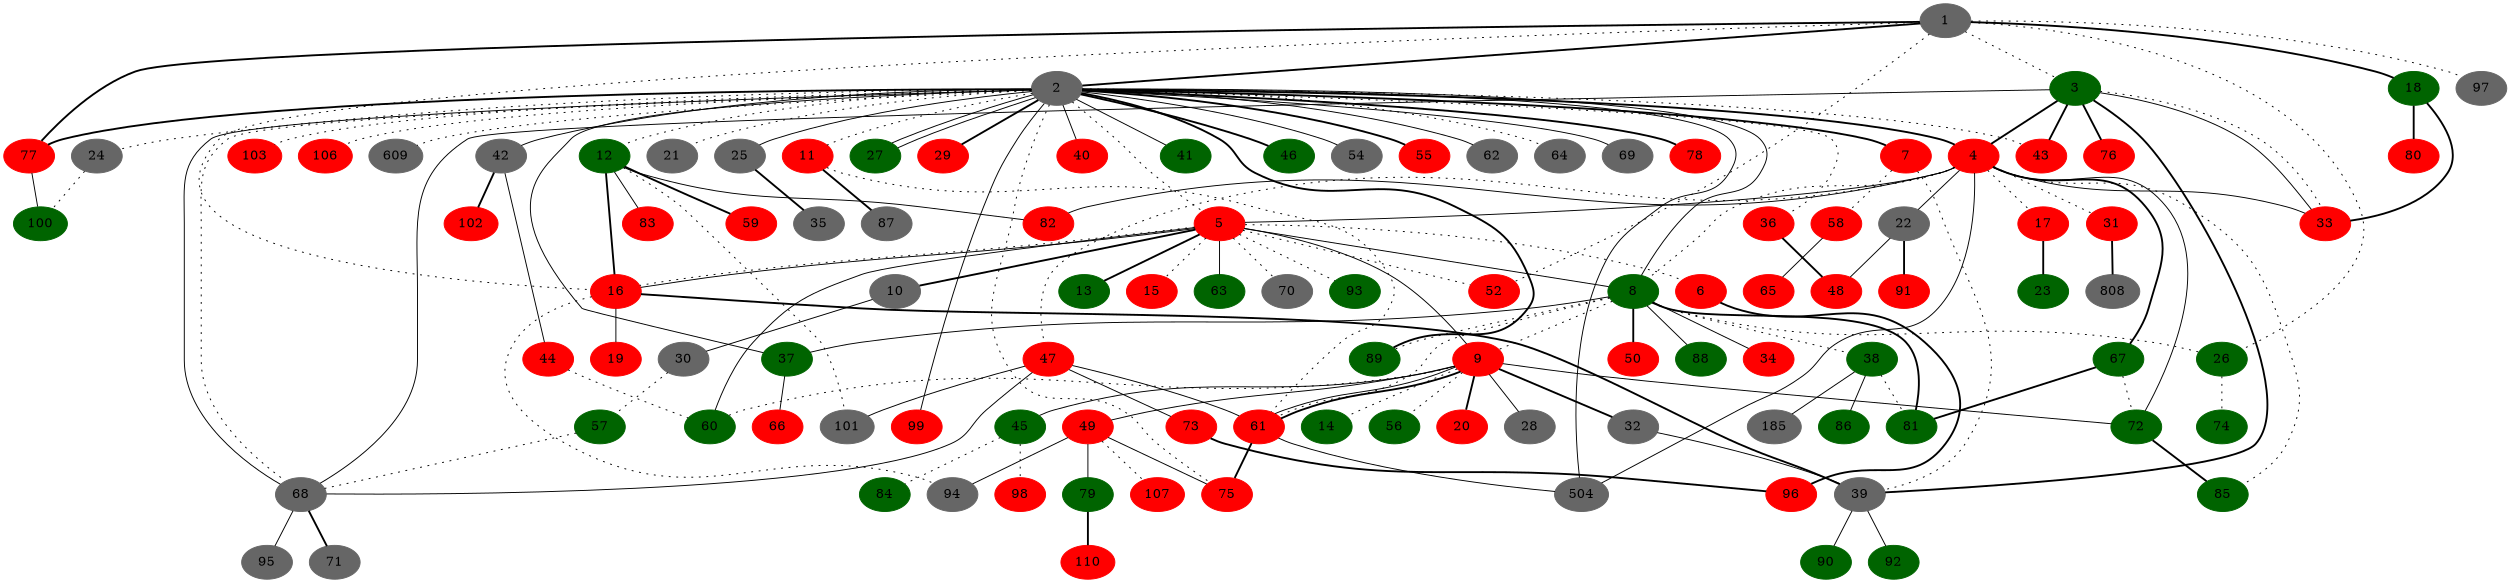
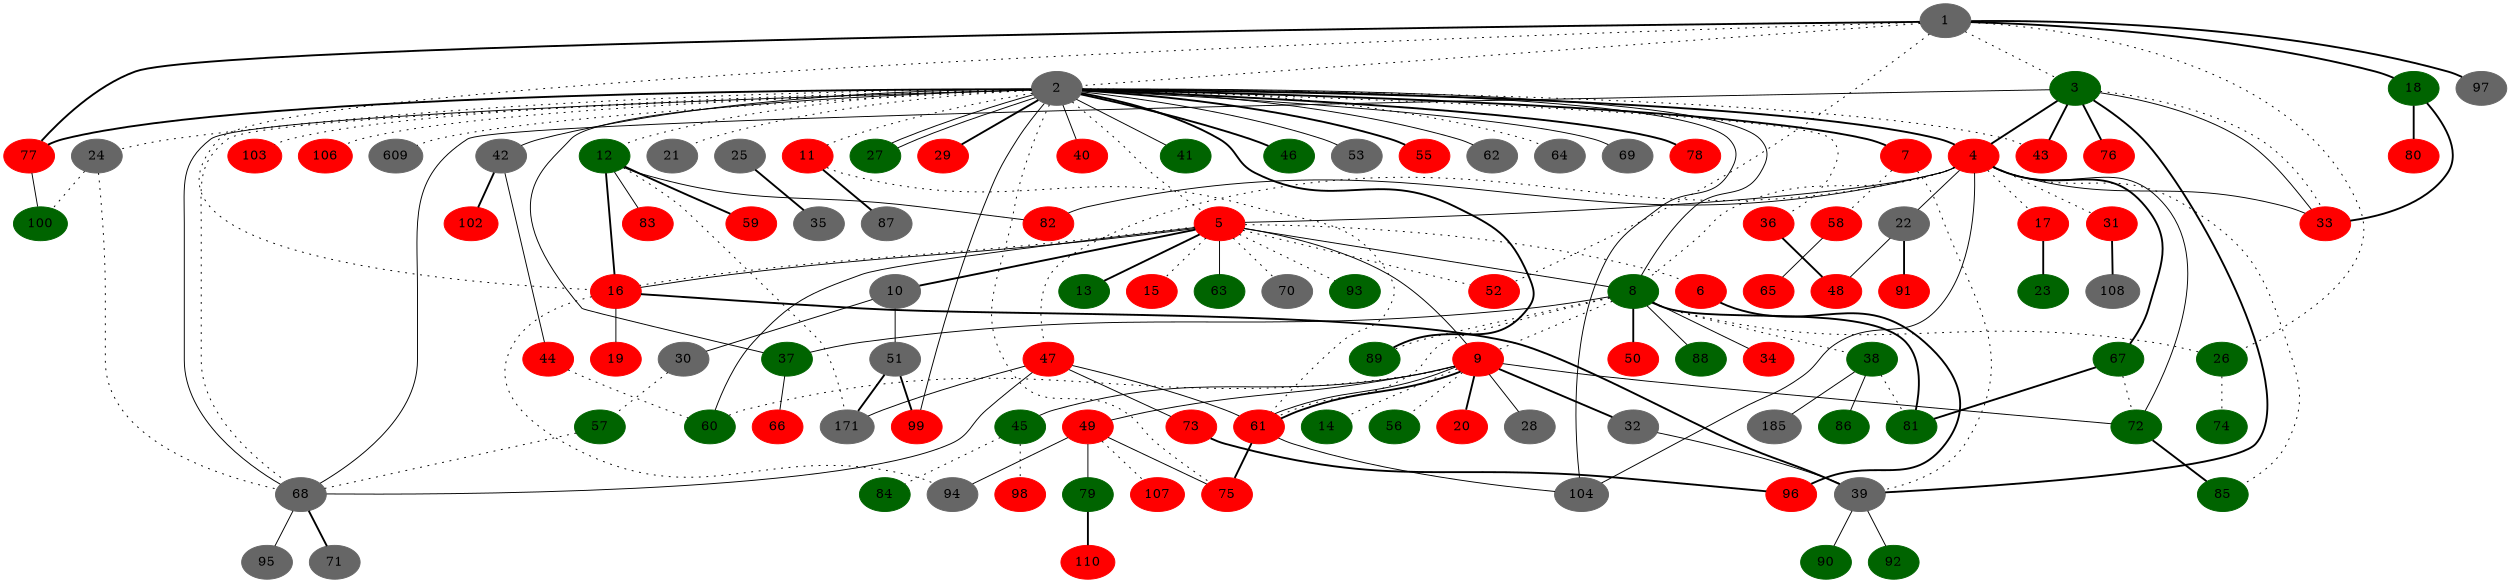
edge "1" -- "97": style dotted -> bold
edge "1" -- "2": style bold -> dotted
edge "2" -- "25": removed
node "54": label "54" -> "53"
node "808": label "808" -> "108"
node "51": added
edge "24" -- "68": added
node "101": label "101" -> "171"
node "504": label "504" -> "104"
